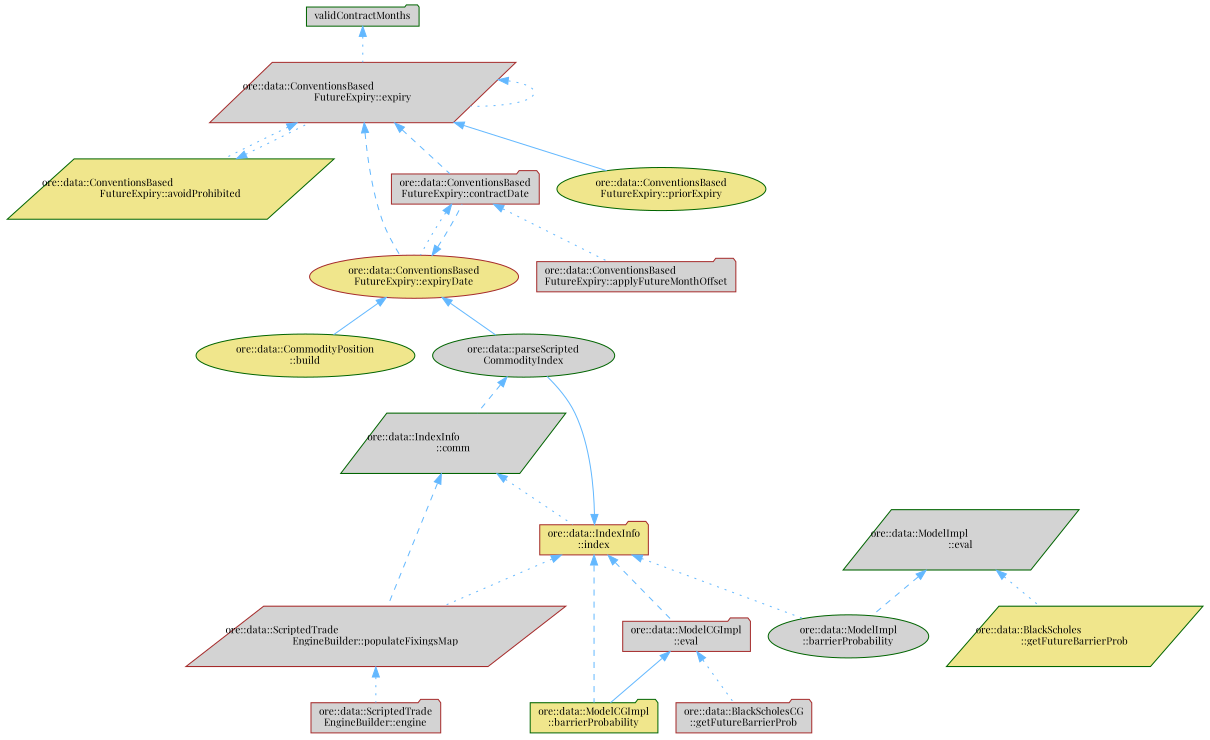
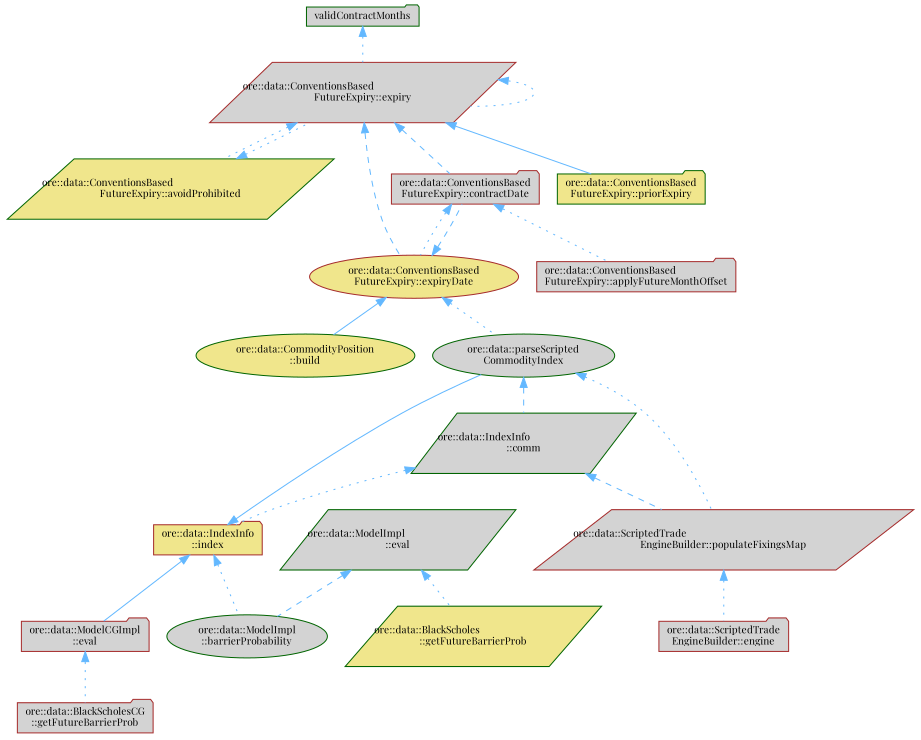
node "ore::data::ConventionsBased FutureExpiry::priorExpiry": shape ellipse -> folder
edge "ore::data::parseScripted CommodityIndex" -> "ore::data::ConventionsBased FutureExpiry::expiryDate": style solid -> dotted
edge "ore::data::ScriptedTrade EngineBuilder::populateFixingsMap" -> "ore::data::IndexInfo ::index": now "ore::data::ScriptedTrade EngineBuilder::populateFixingsMap" -> "ore::data::parseScripted CommodityIndex"
edge "ore::data::ModelCGImpl ::eval" -> "ore::data::IndexInfo ::index": style dashed -> solid
node "ore::data::ModelCGImpl ::barrierProbability": removed
